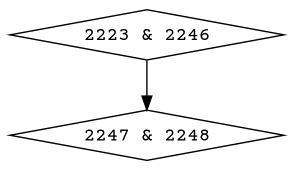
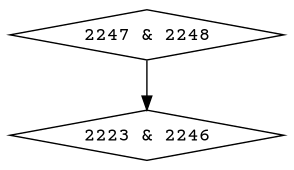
edge "2223 & 2246" -> "2247 & 2248": reversed
